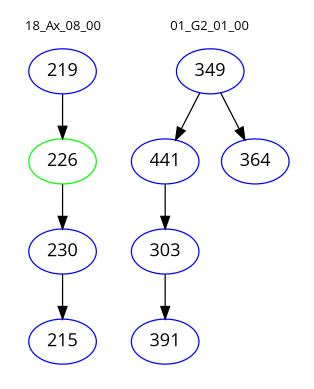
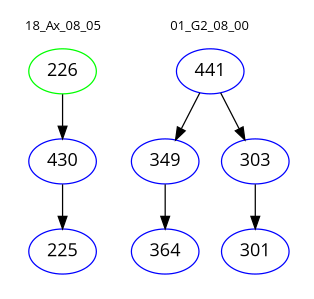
cluster "18_Ax_08_00": label "18_Ax_08_00" -> "18_Ax_08_05"
cluster "01_G2_01_00": label "01_G2_01_00" -> "01_G2_08_00"
node "219": removed
edge "349" -> "441": reversed
node "230": label "230" -> "430"
node "215": label "215" -> "225"
node "391": label "391" -> "301"
